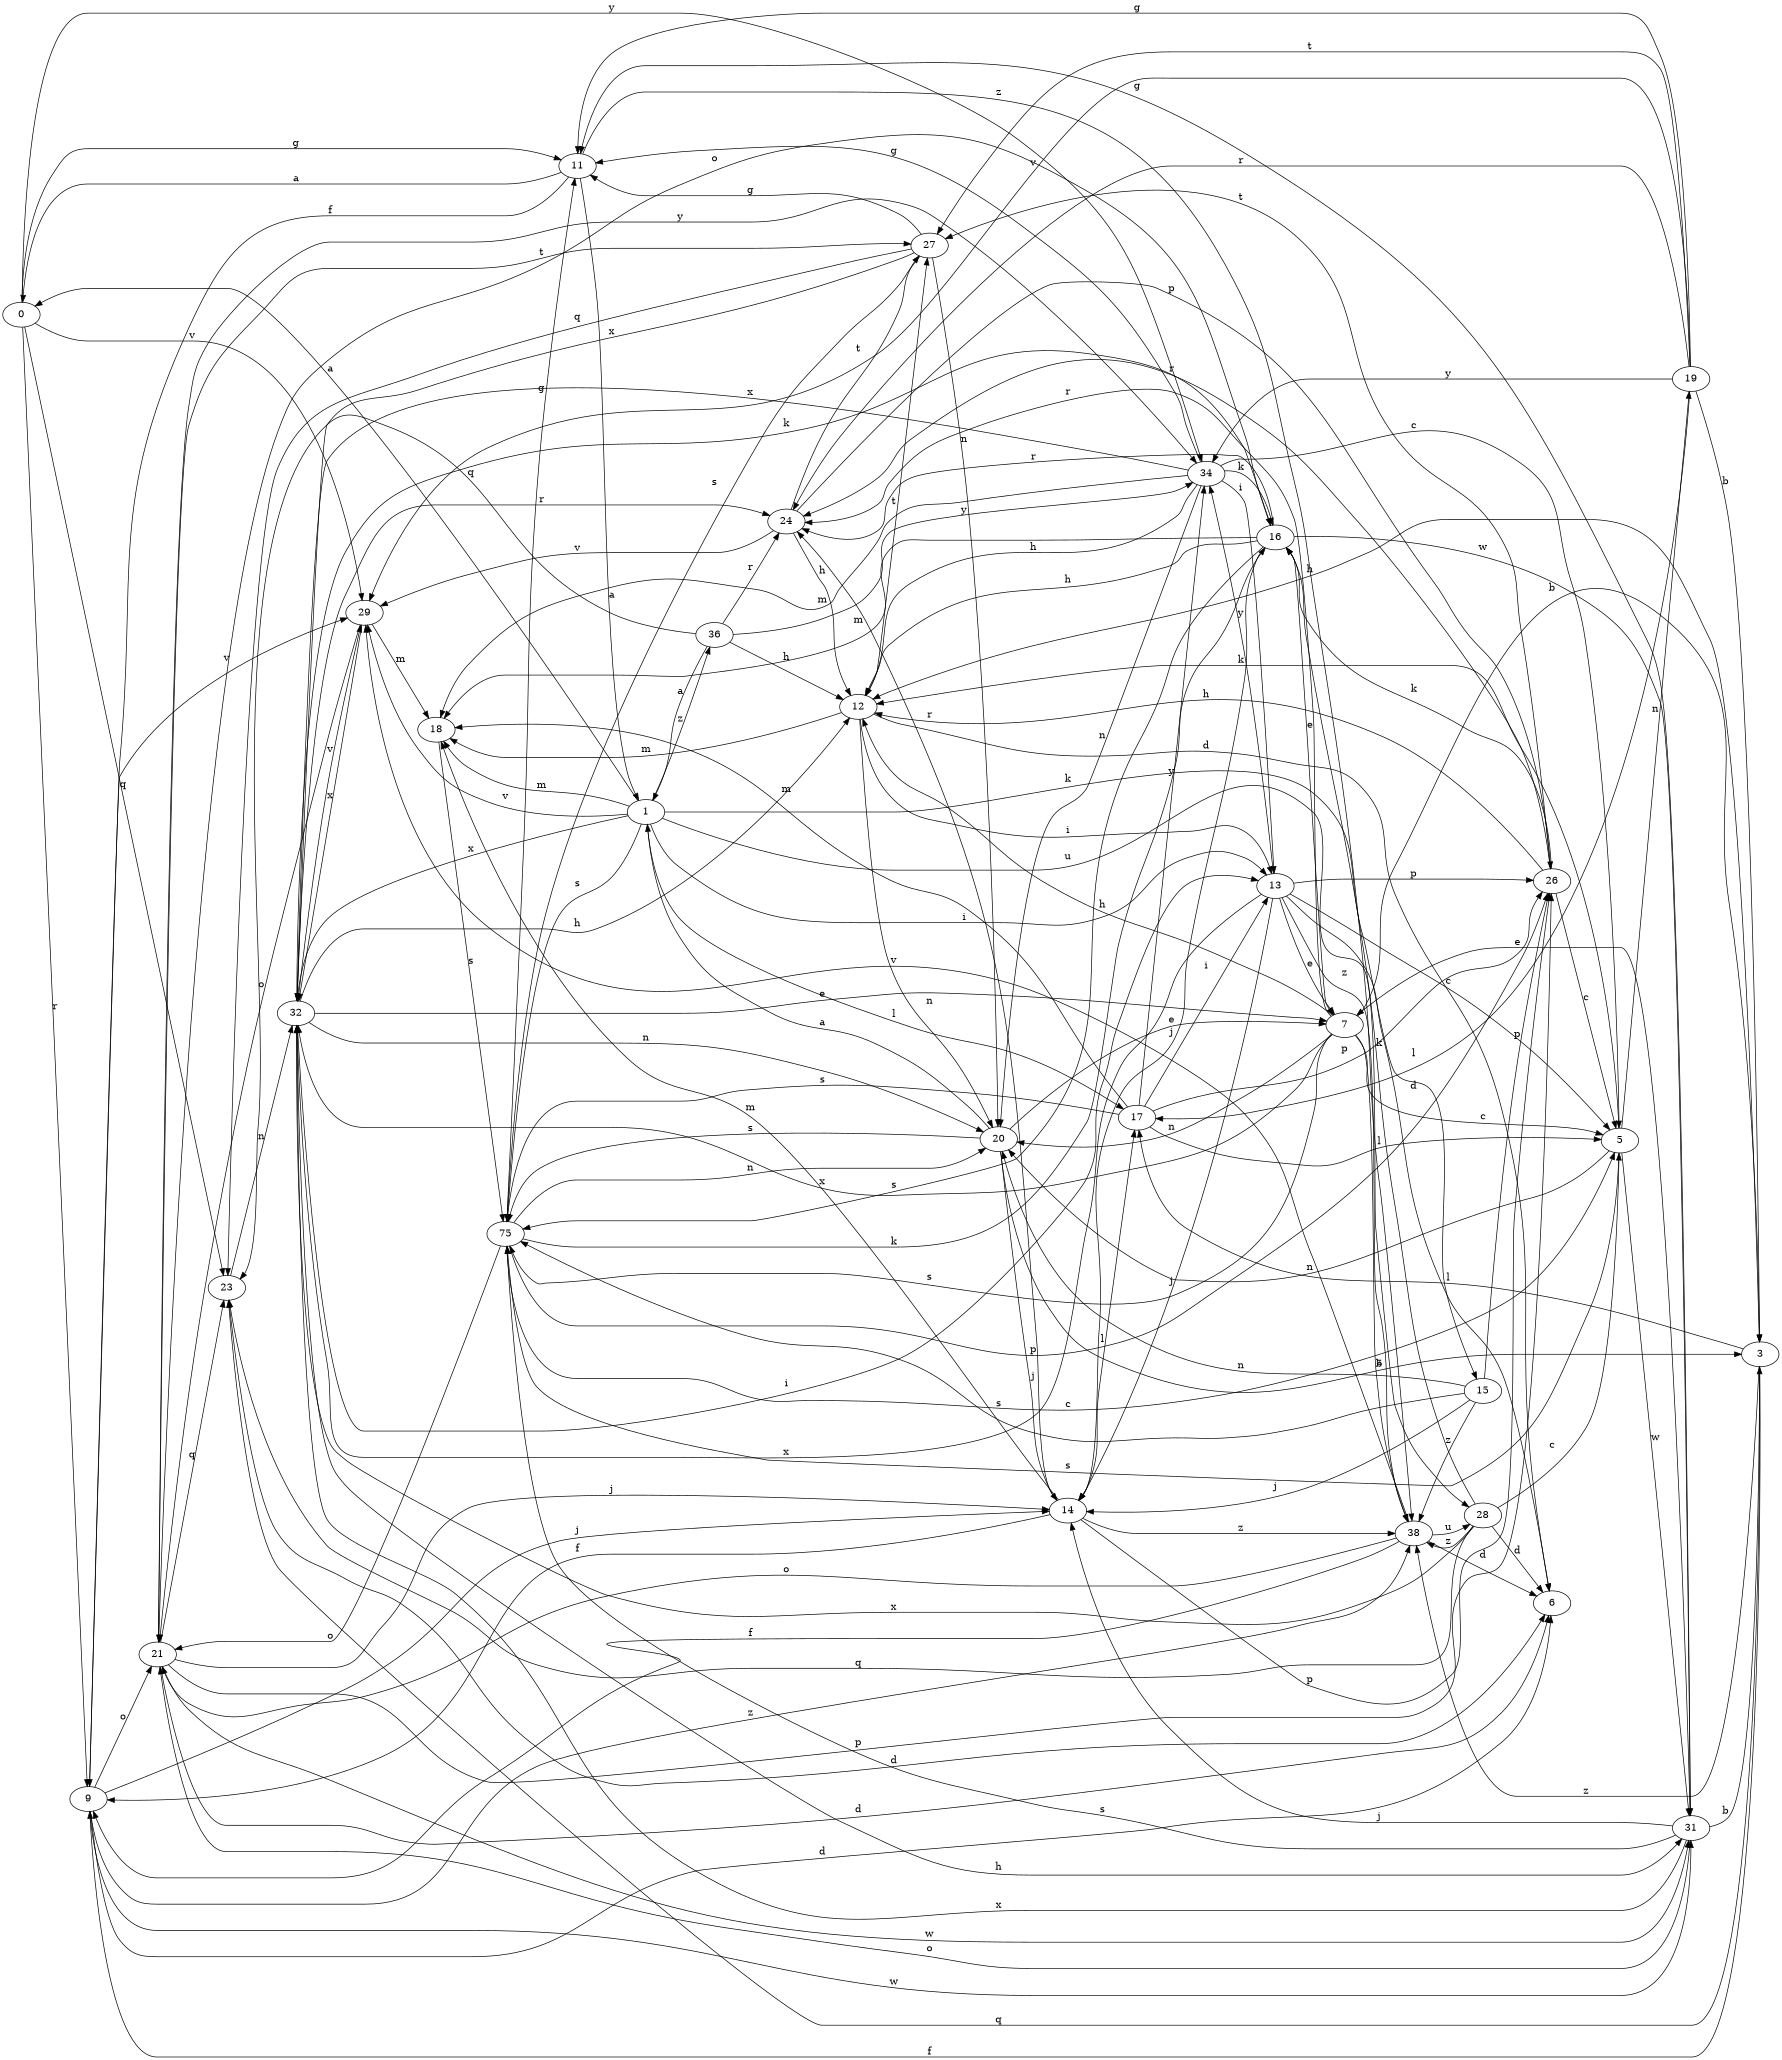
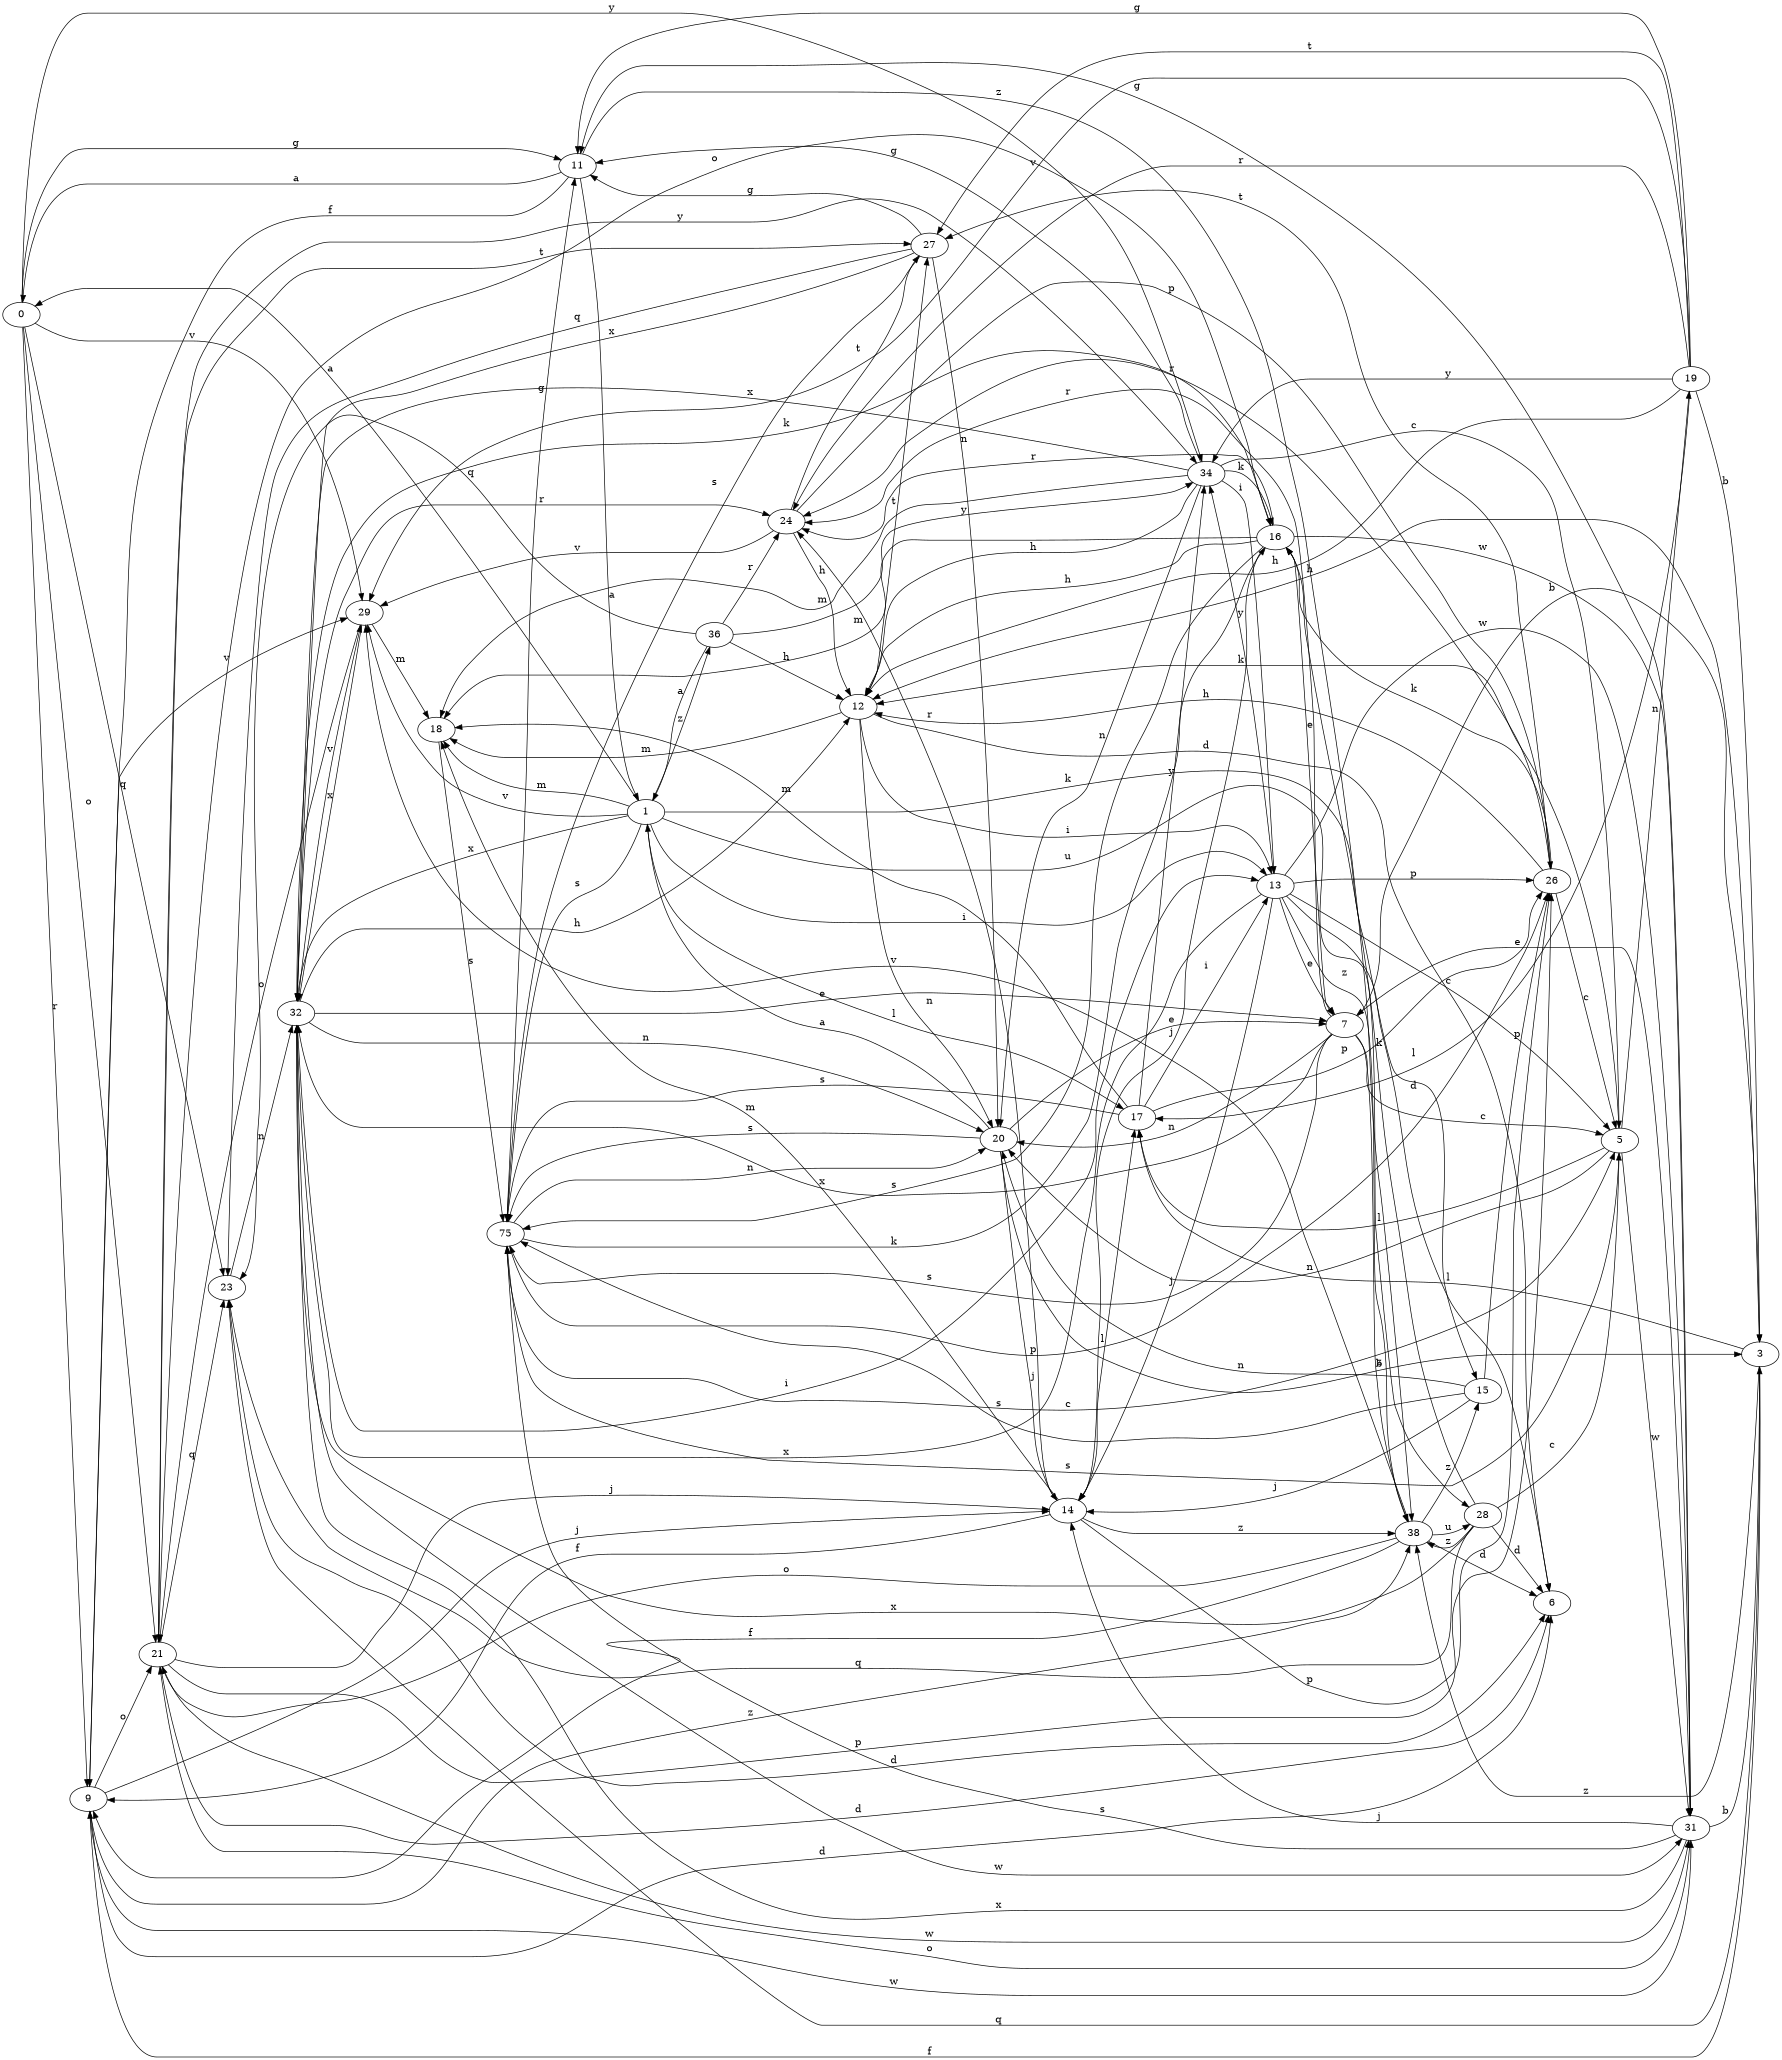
edge "7" -> "12": now "19" -> "12"
edge "13" -> "31": added, label "w"
edge "17" -> "5": reversed
edge "15" -> "38": reversed
edge "75" -> "21": now "0" -> "21"
edge "32" -> "31": label "h" -> "w"
